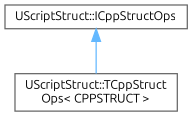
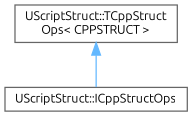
edge "UScriptStruct::TCppStruct Ops< CPPSTRUCT >" -> "UScriptStruct::ICppStructOps": reversed
